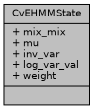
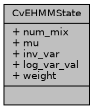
node "CvEHMMState": text "+ mix_mix" -> "+ num_mix"
